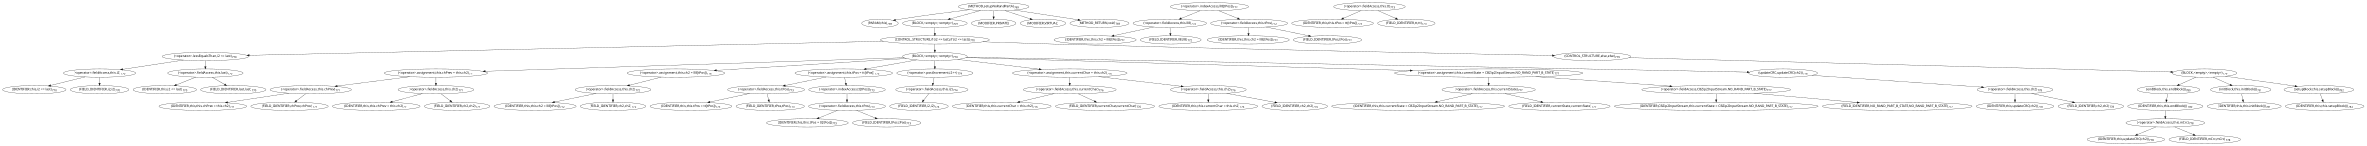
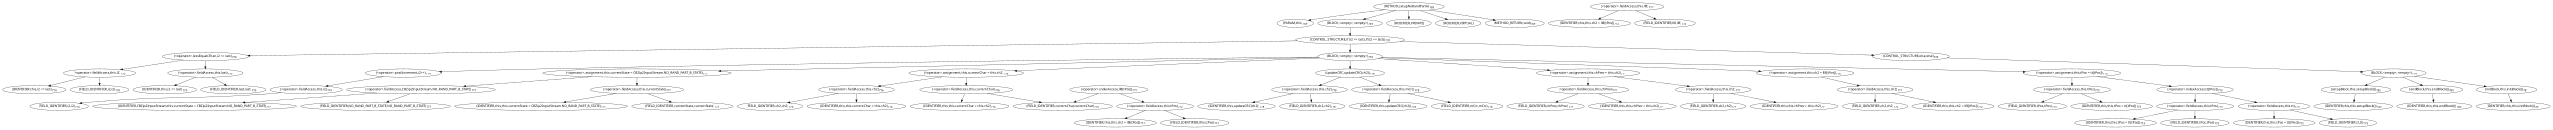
edge "(<operator>.indexAccess,ll8[tPos])" -> "(<operator>.fieldAccess,this.ll8)": now "(<operator>.indexAccess,ll8[tPos])" -> "(FIELD_IDENTIFIER,currentChar,currentChar)"
edge "(<operator>.indexAccess,tt[tPos])" -> "(<operator>.fieldAccess,this.tt)": added
edge "(IDENTIFIER,this,this.endBlock())" -> "(<operator>.fieldAccess,this.mCrc)": now "(updateCRC,updateCRC(ch2))" -> "(<operator>.fieldAccess,this.mCrc)"
